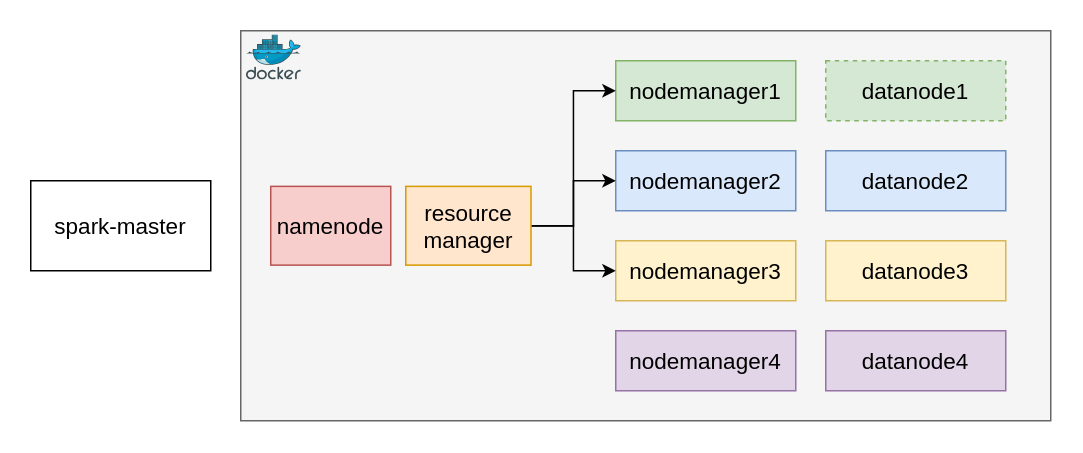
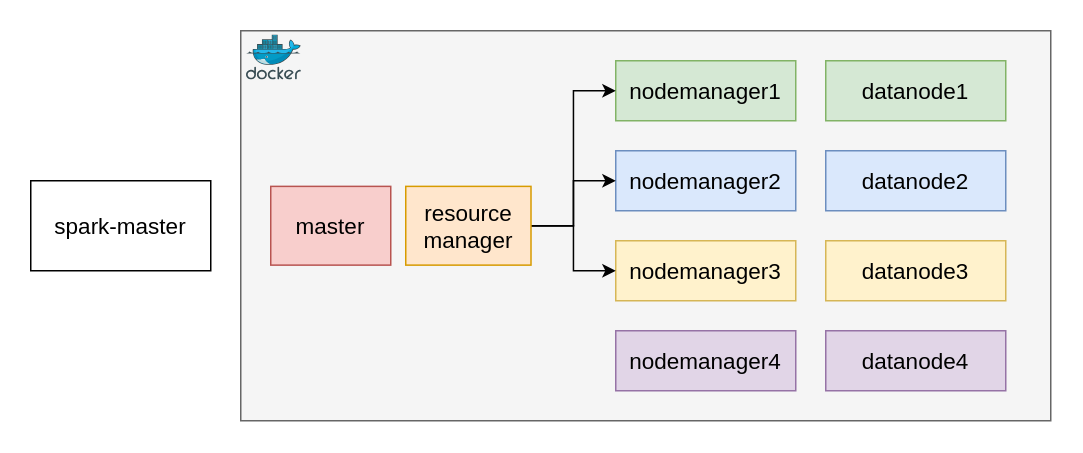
node "datanode1": style dashed -> solid
node "namenode": label "namenode" -> "master"
